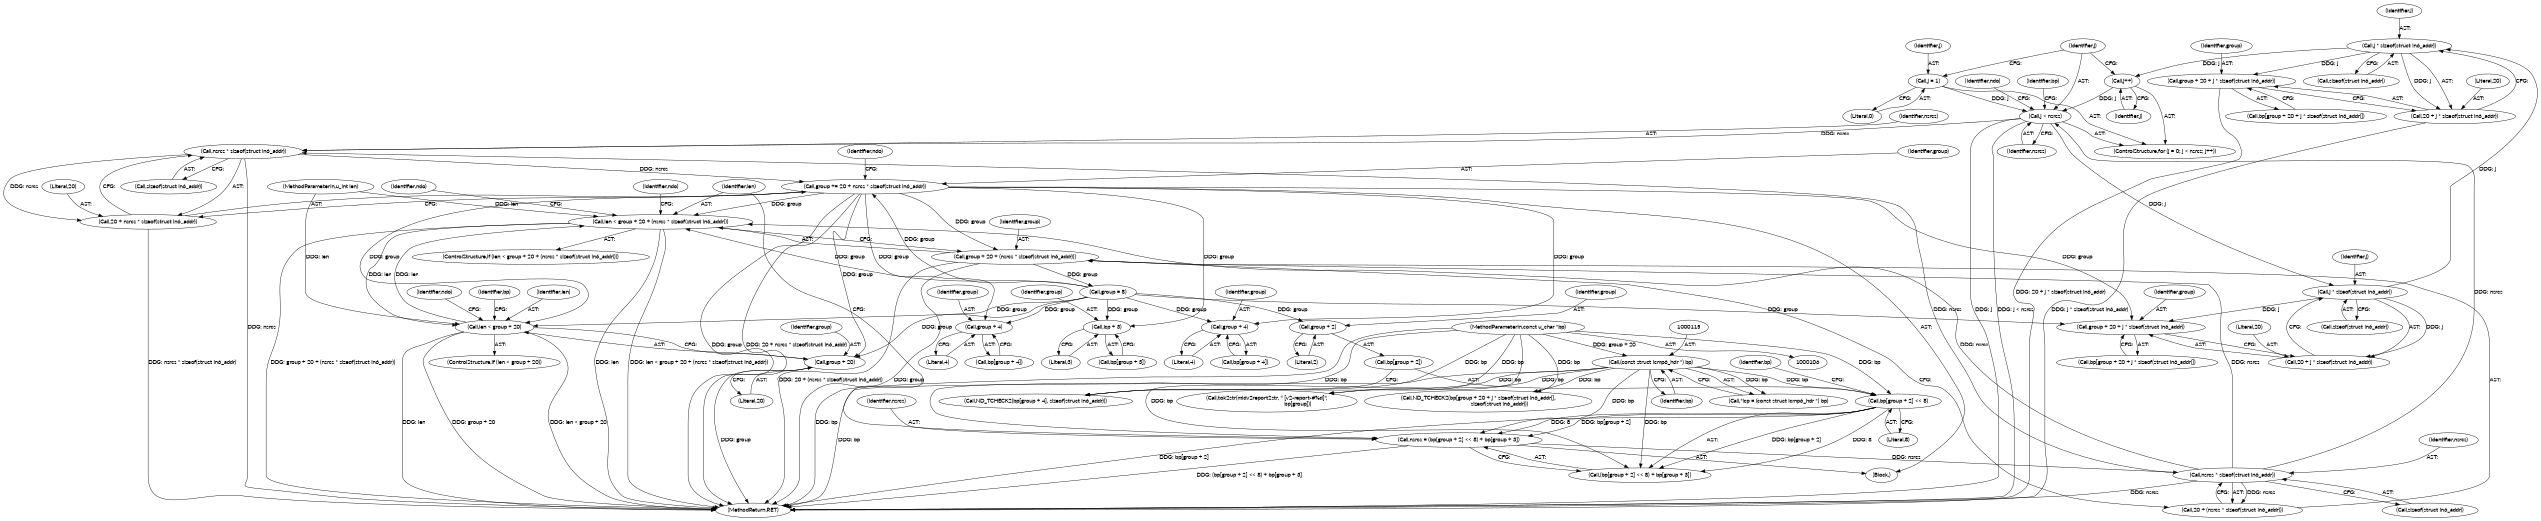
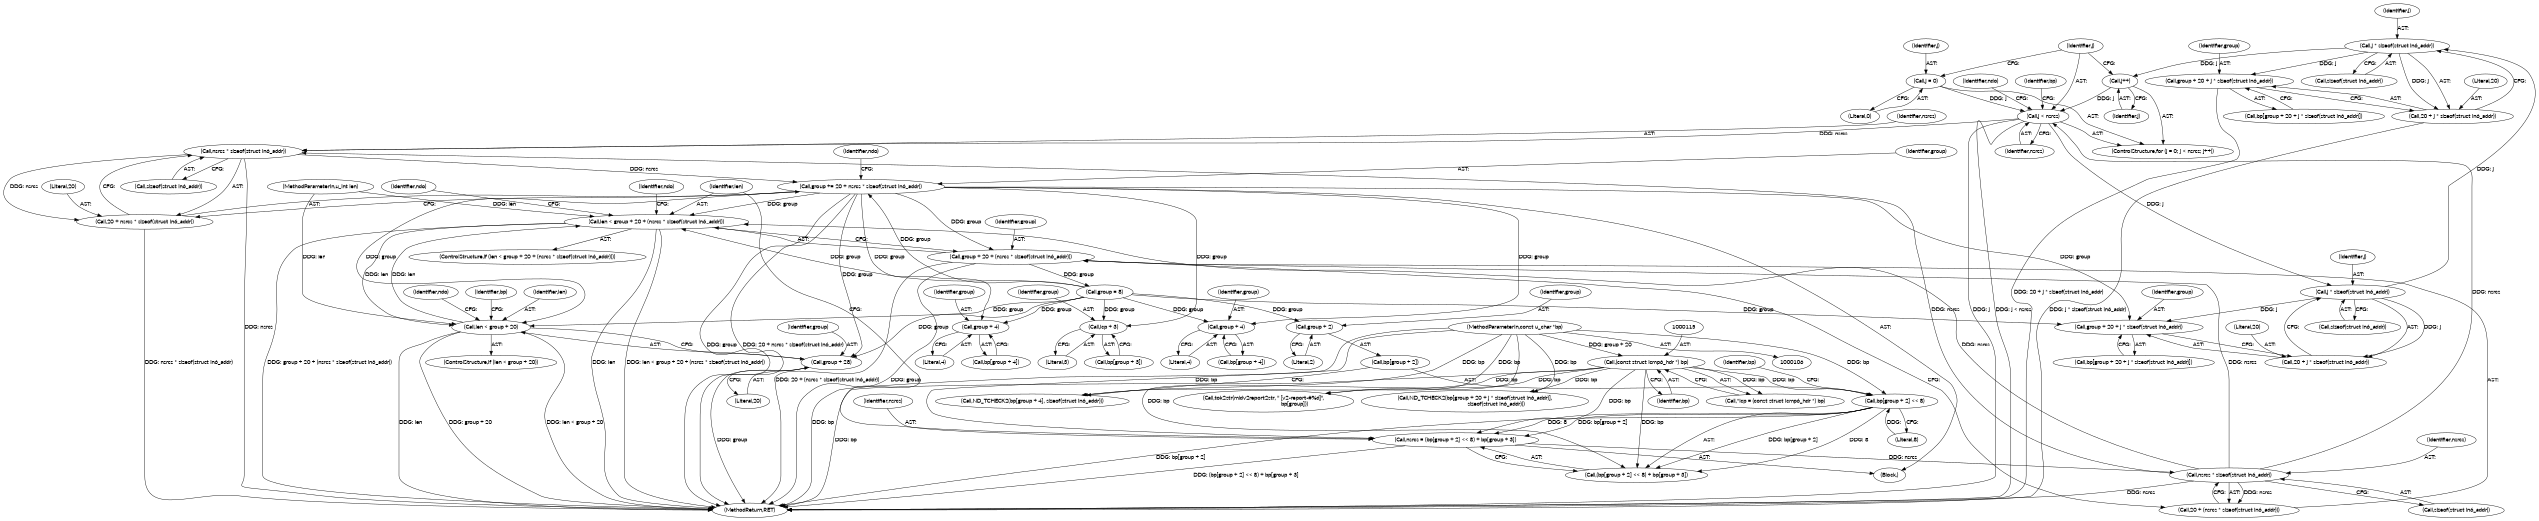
node "(Call,j = 1)": label "(Call,j = 1)" -> "(Call,j = 0)"
node "(Call,group + 20)": label "(Call,group + 20)" -> "(Call,group + 28)"
edge "(Literal,8)" -> "(Call,bp[group + 2] << 8)": label "AST: " -> "DDG: "
